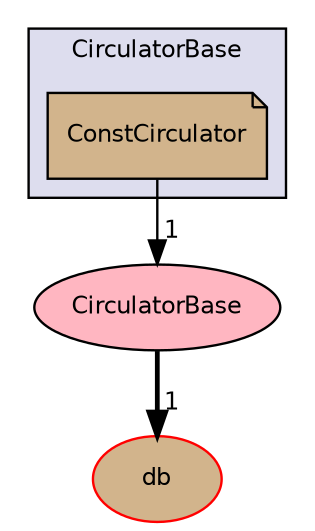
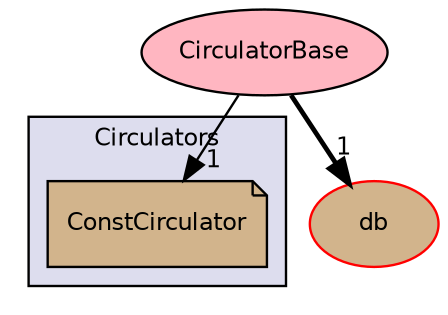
cluster "CirculatorBase": label "CirculatorBase" -> "Circulators"
edge "ConstCirculator" -> "CirculatorBase": reversed
